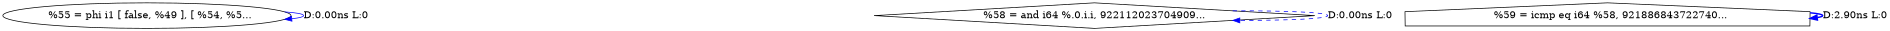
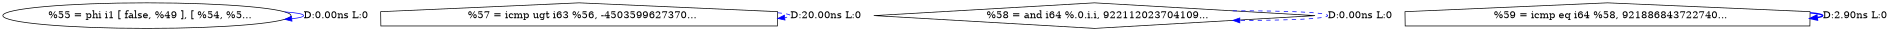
node "%57 = icmp ugt i63 %56, -4503599627370...": added
node "%58 = and i64 %.0.i.i, 922112023704909...": label "%58 = and i64 %.0.i.i, 922112023704909..." -> "%58 = and i64 %.0.i.i, 922112023704109..."
